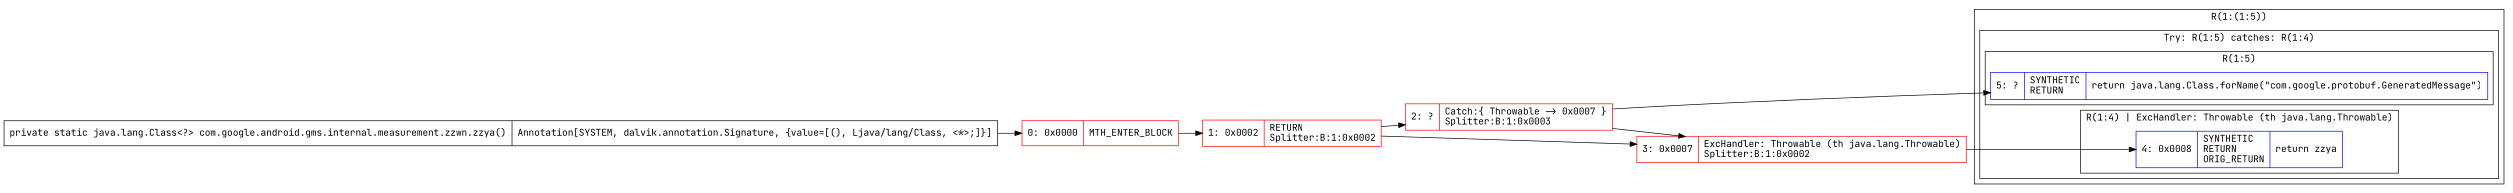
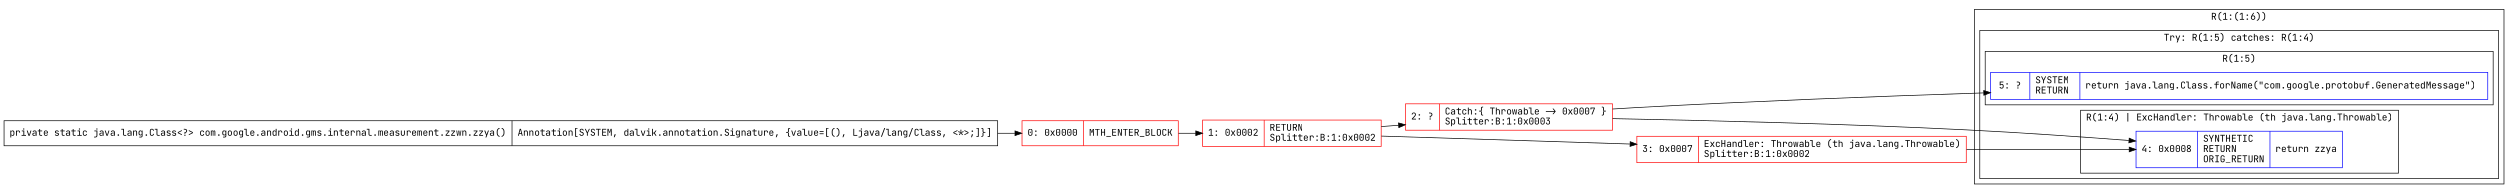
cluster "R(1:(1:5))": label "R(1:(1:5))" -> "R(1:(1:6))"
node "5: ?": text "SYNTHETIC" -> "SYSTEM"
edge "2: ?" -> "3: 0x0007": now "2: ?" -> "4: 0x0008"
